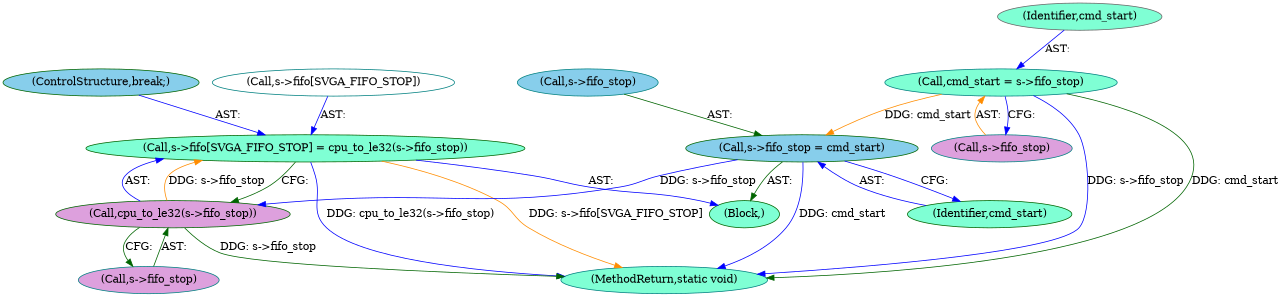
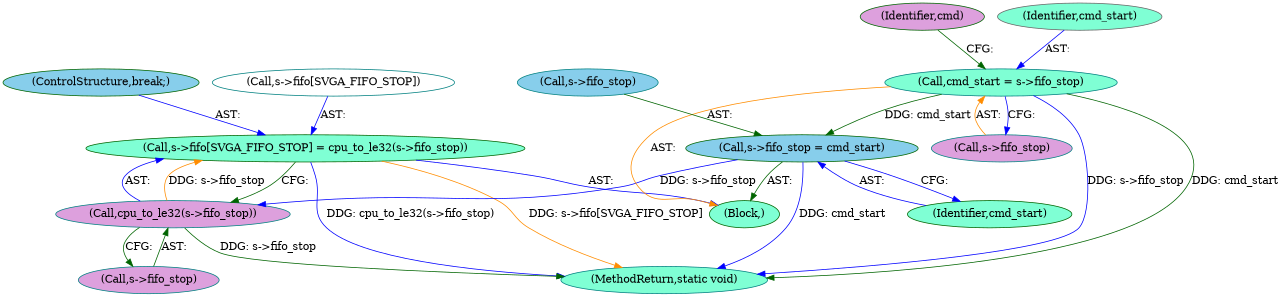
node "(Identifier,cmd)": added
edge "(Call,cmd_start = s->fifo_stop)" -> "(Call,s->fifo_stop = cmd_start)": color darkorange -> darkgreen
edge "(Call,cmd_start = s->fifo_stop)" -> "(Block,)": added, label "AST:"
node "(Call,cpu_to_le32(s->fifo_stop))": color darkgreen -> teal
